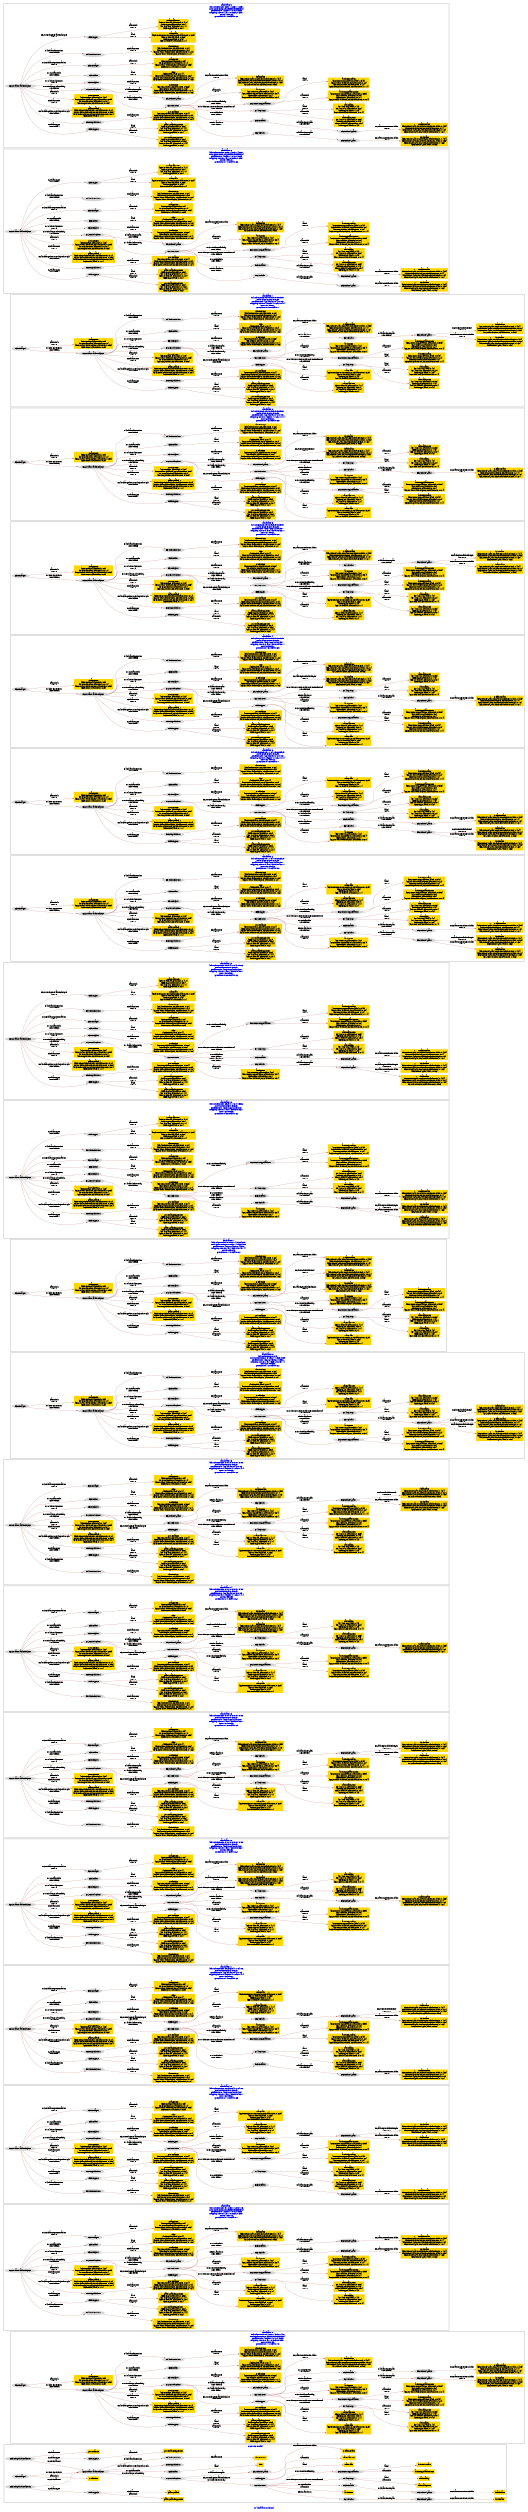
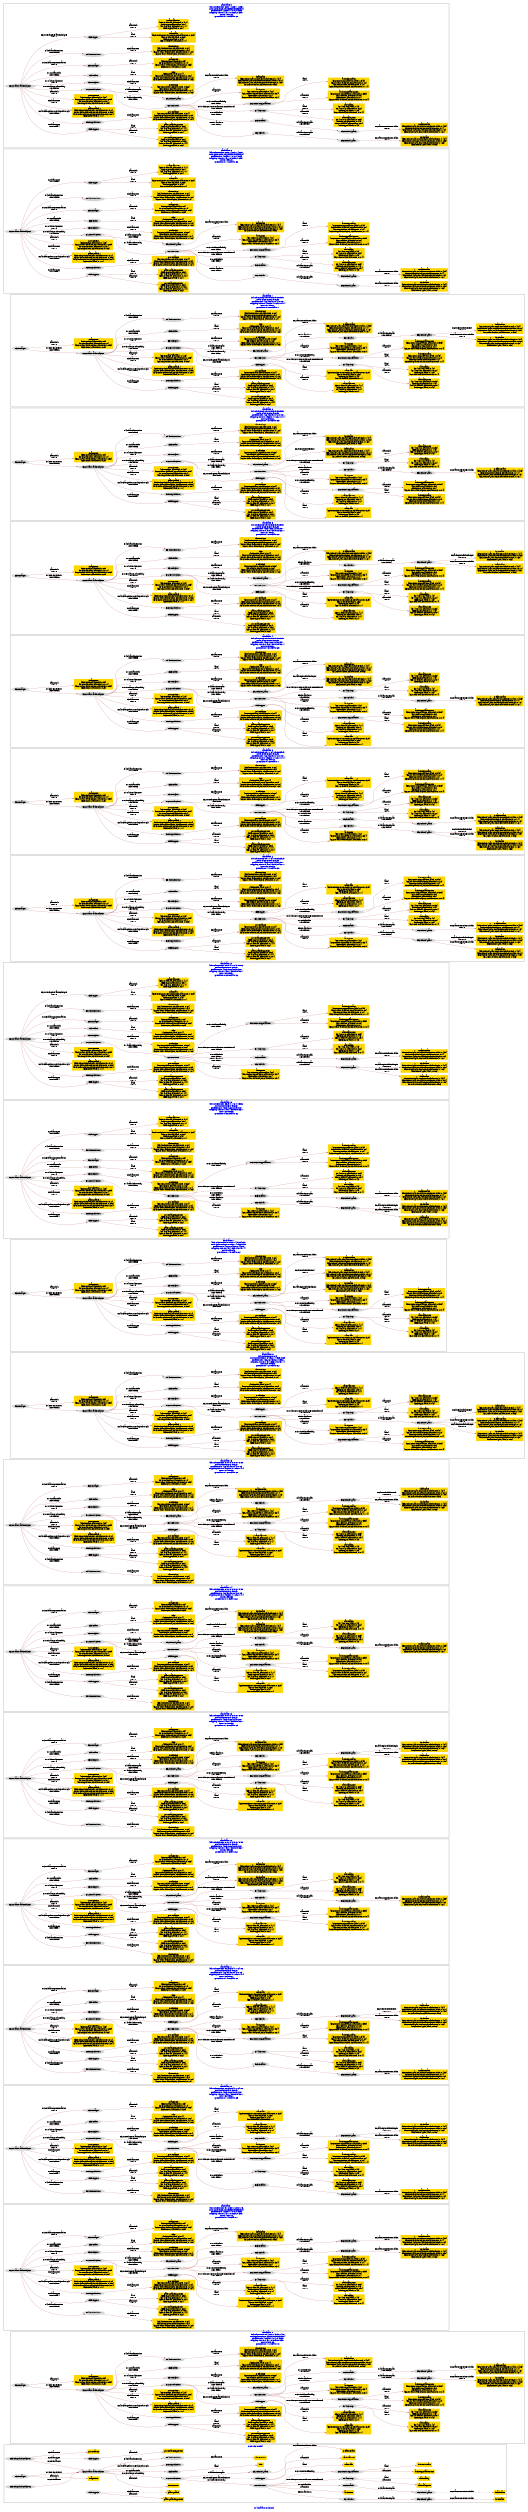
node "creditLine": label "creditLine" -> "imageURL"
node "sourceURL": added
edge "E33_Linguistic_Object2" -> "E55_Type3": removed, label "P2_has_type"
